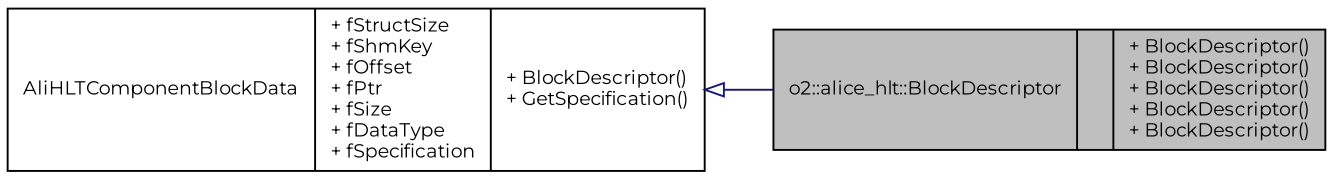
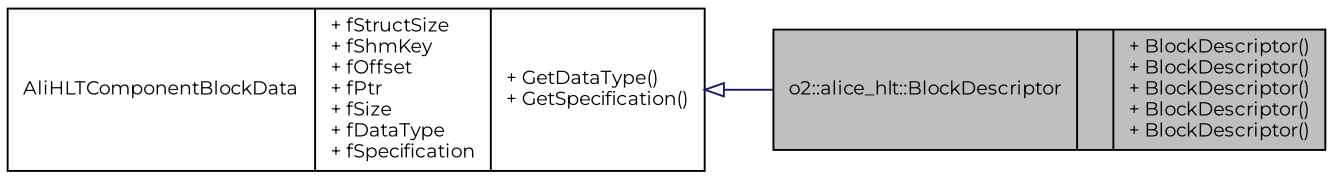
node "AliHLTComponentBlockData": text "+ BlockDescriptor()" -> "+ GetDataType()"
